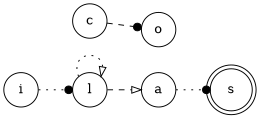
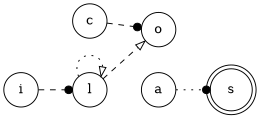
edge "i" -> "l": style dotted -> dashed
edge "l" -> "a": now "l" -> "o"
